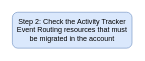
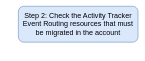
node "Step 2: Check the Activity Tracker Event Routing resources that must be migrated in the account": moved (72, 30) -> (78, 24)
